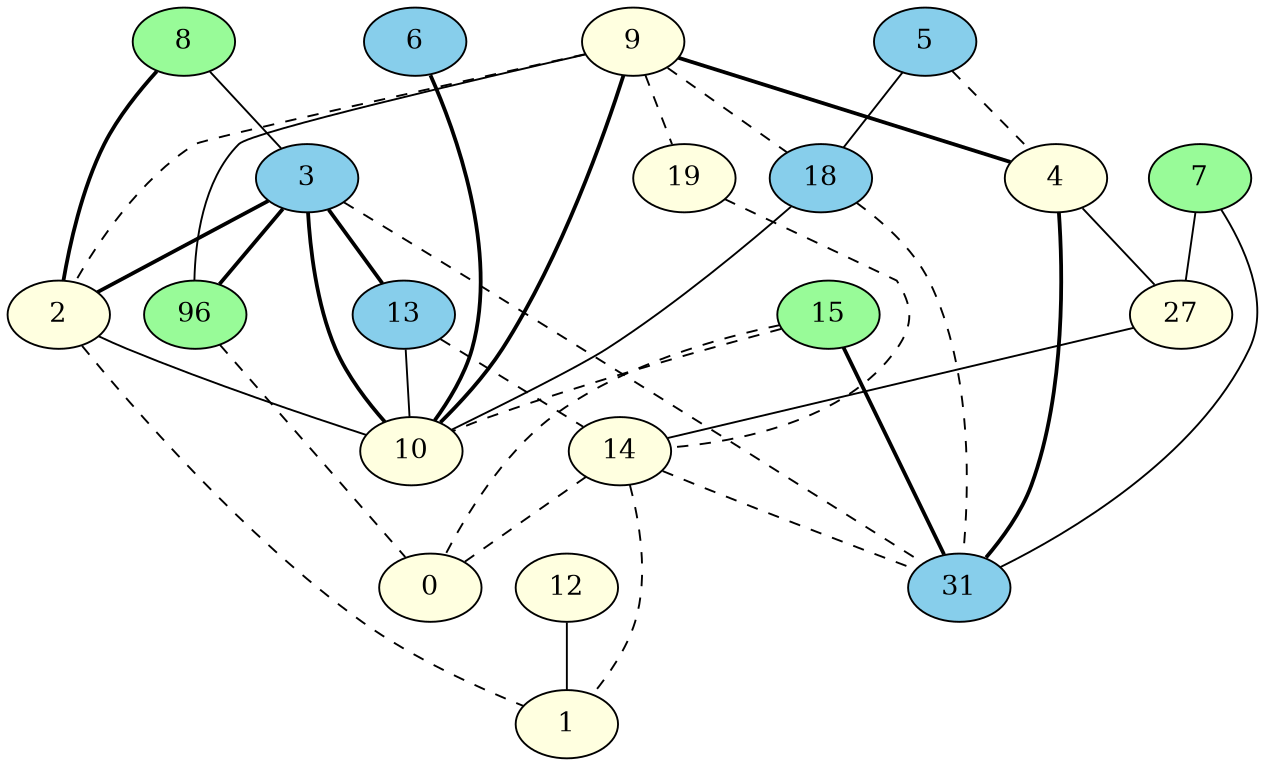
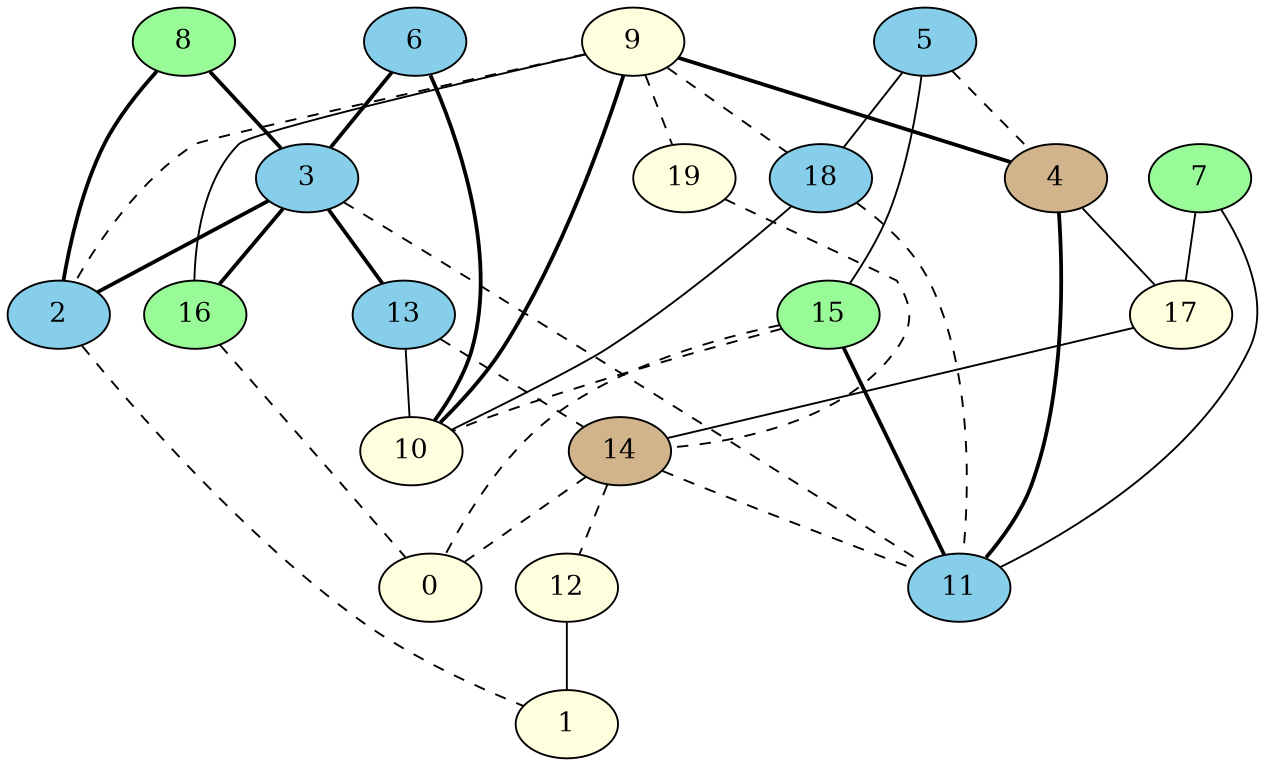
edge "8" -- "3": style solid -> bold
node "4": fillcolor lightyellow -> tan
edge "5" -- "15": added
node "2": fillcolor lightyellow -> skyblue
node "96": label "96" -> "16"
node "27": label "27" -> "17"
edge "3" -- "10": now "3" -- "6"
edge "2" -- "10": removed
node "14": fillcolor lightyellow -> tan
node "31": label "31" -> "11"
edge "14" -- "1": now "14" -- "12"
